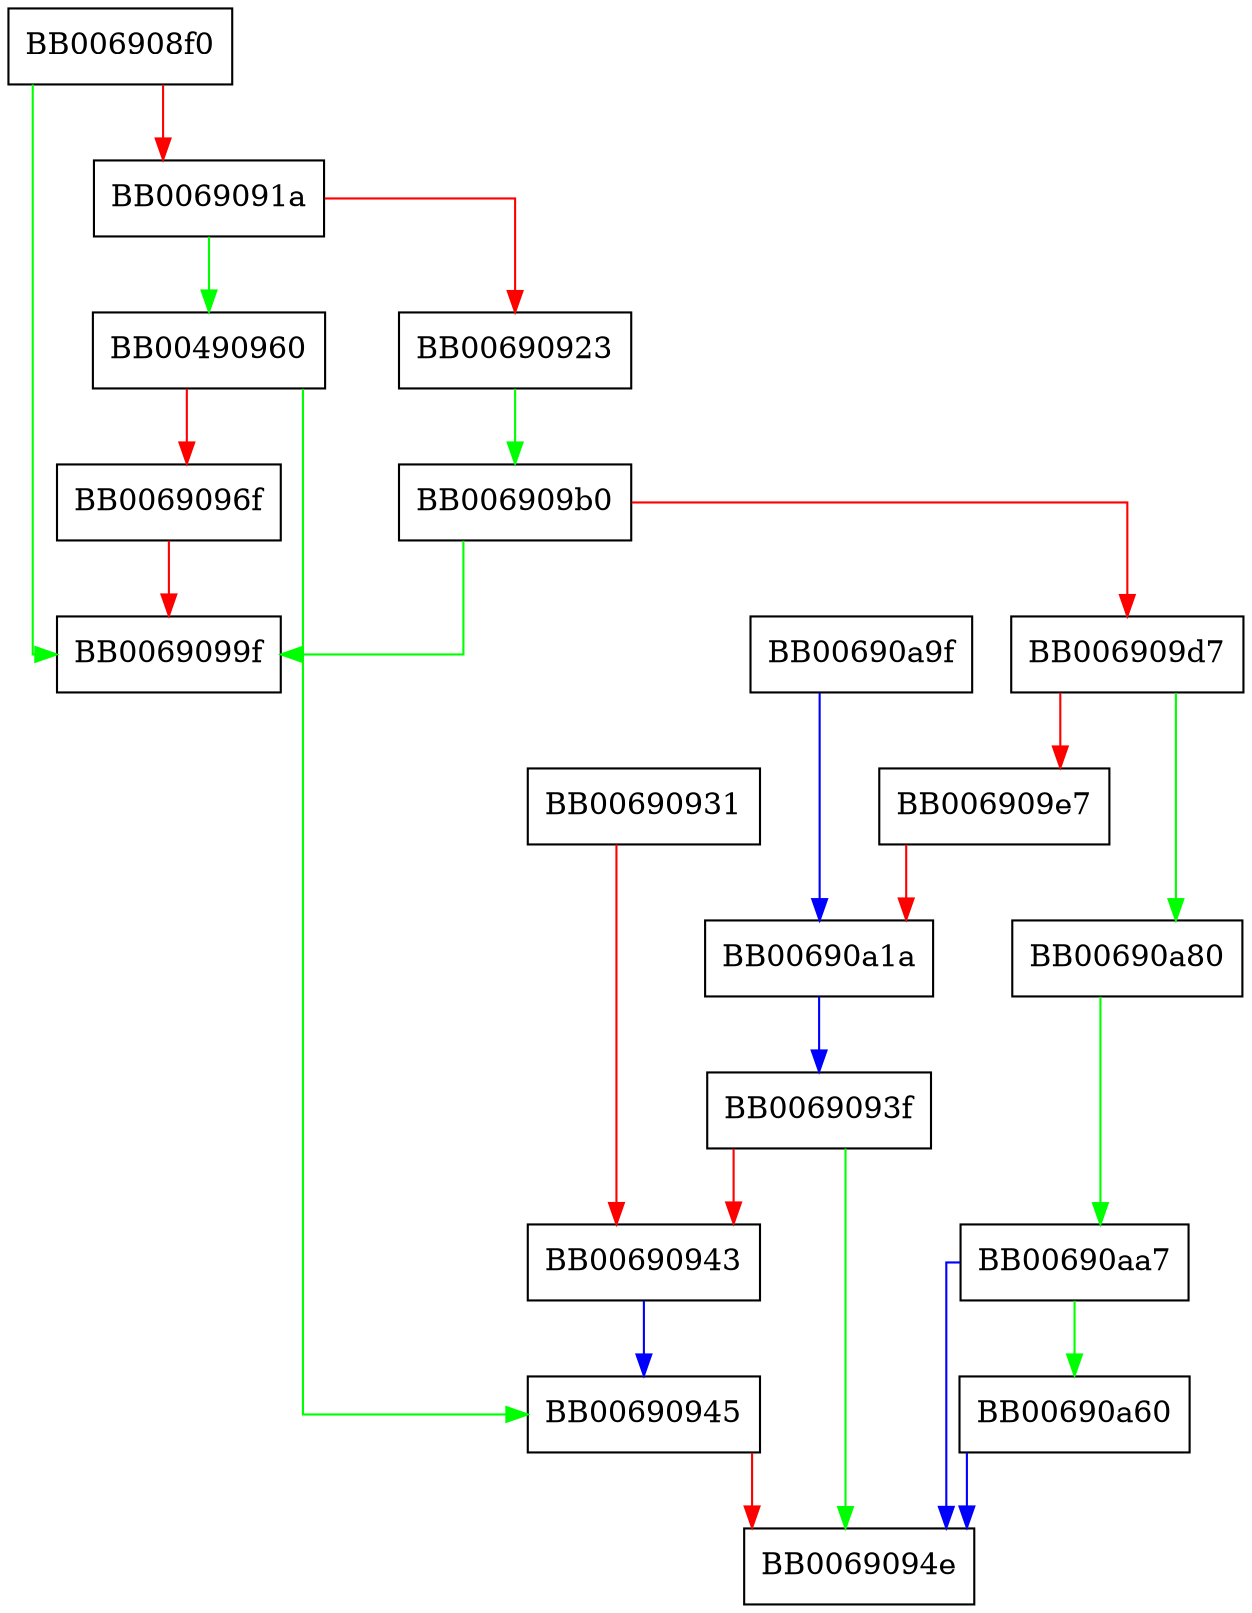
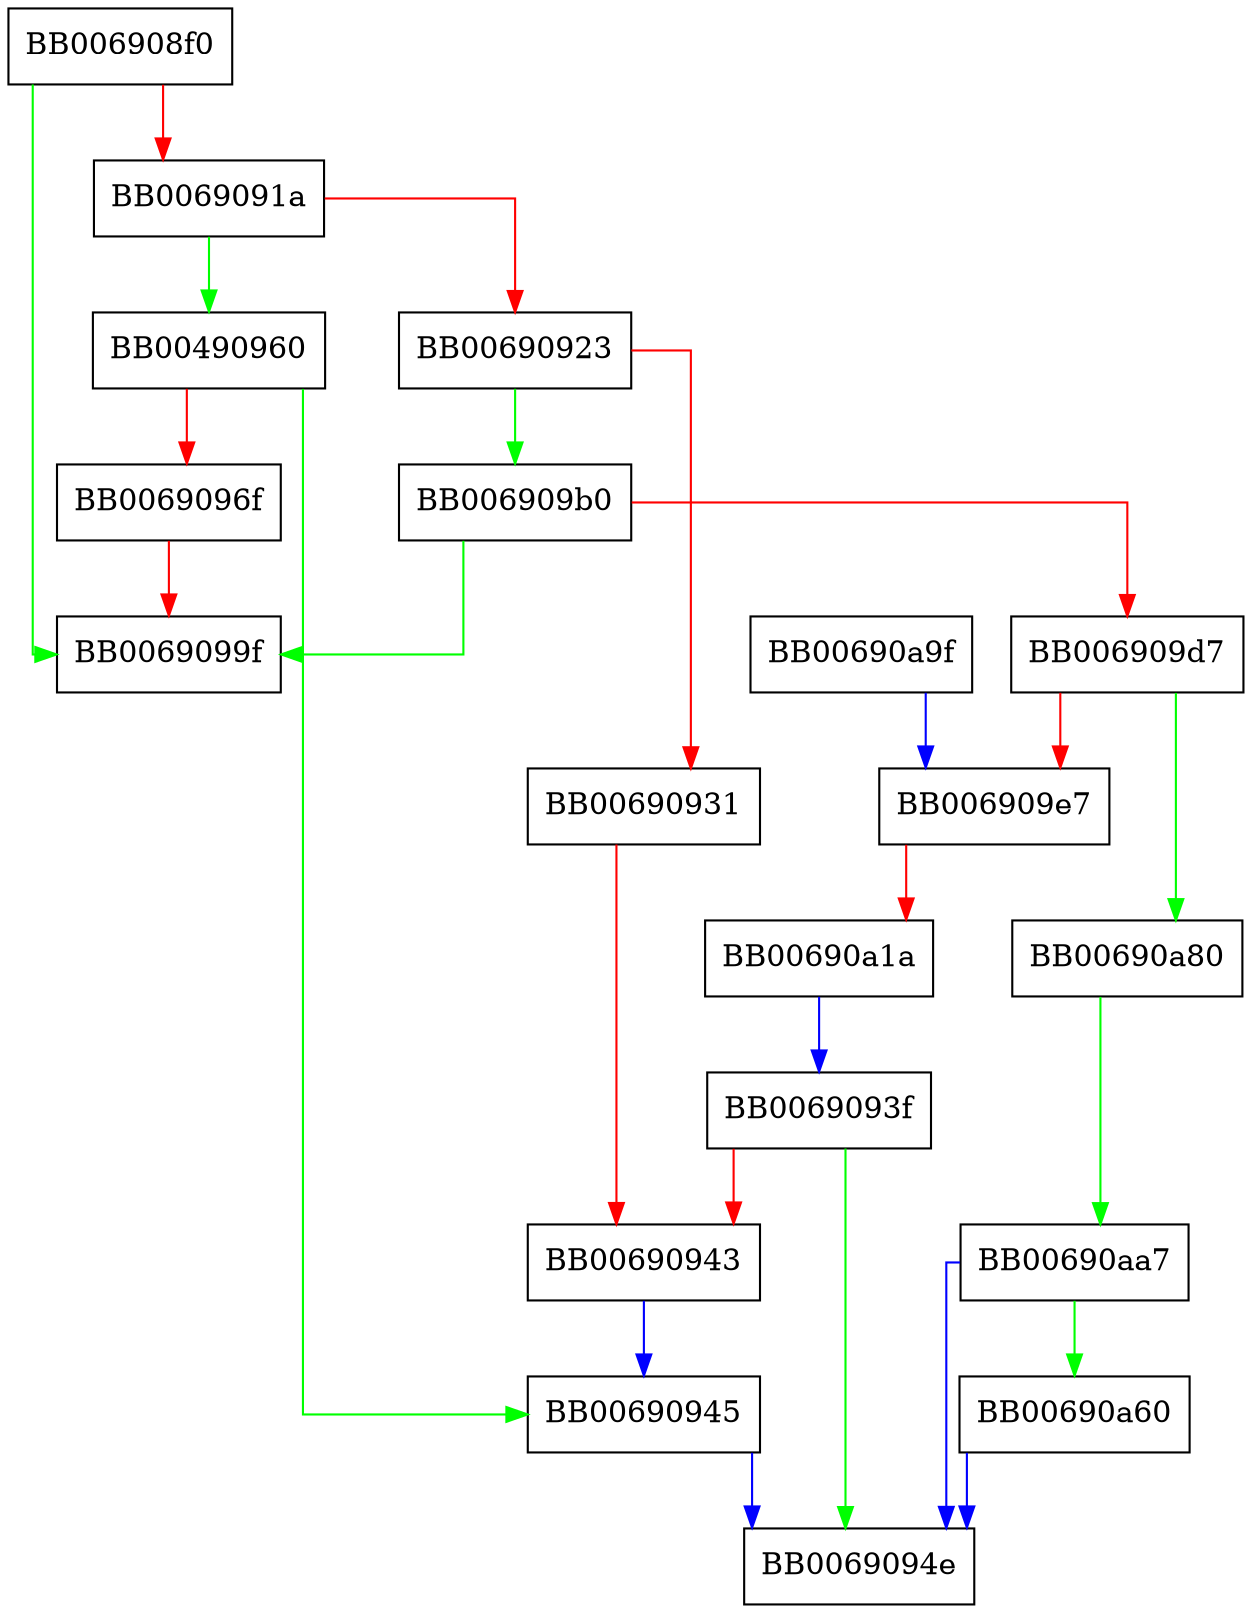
edge "BB00690923" -> "BB00690931": added
edge "BB00690a9f" -> "BB00690a1a": now "BB00690a9f" -> "BB006909e7"
edge "BB00690945" -> "BB0069094e": color red -> blue
